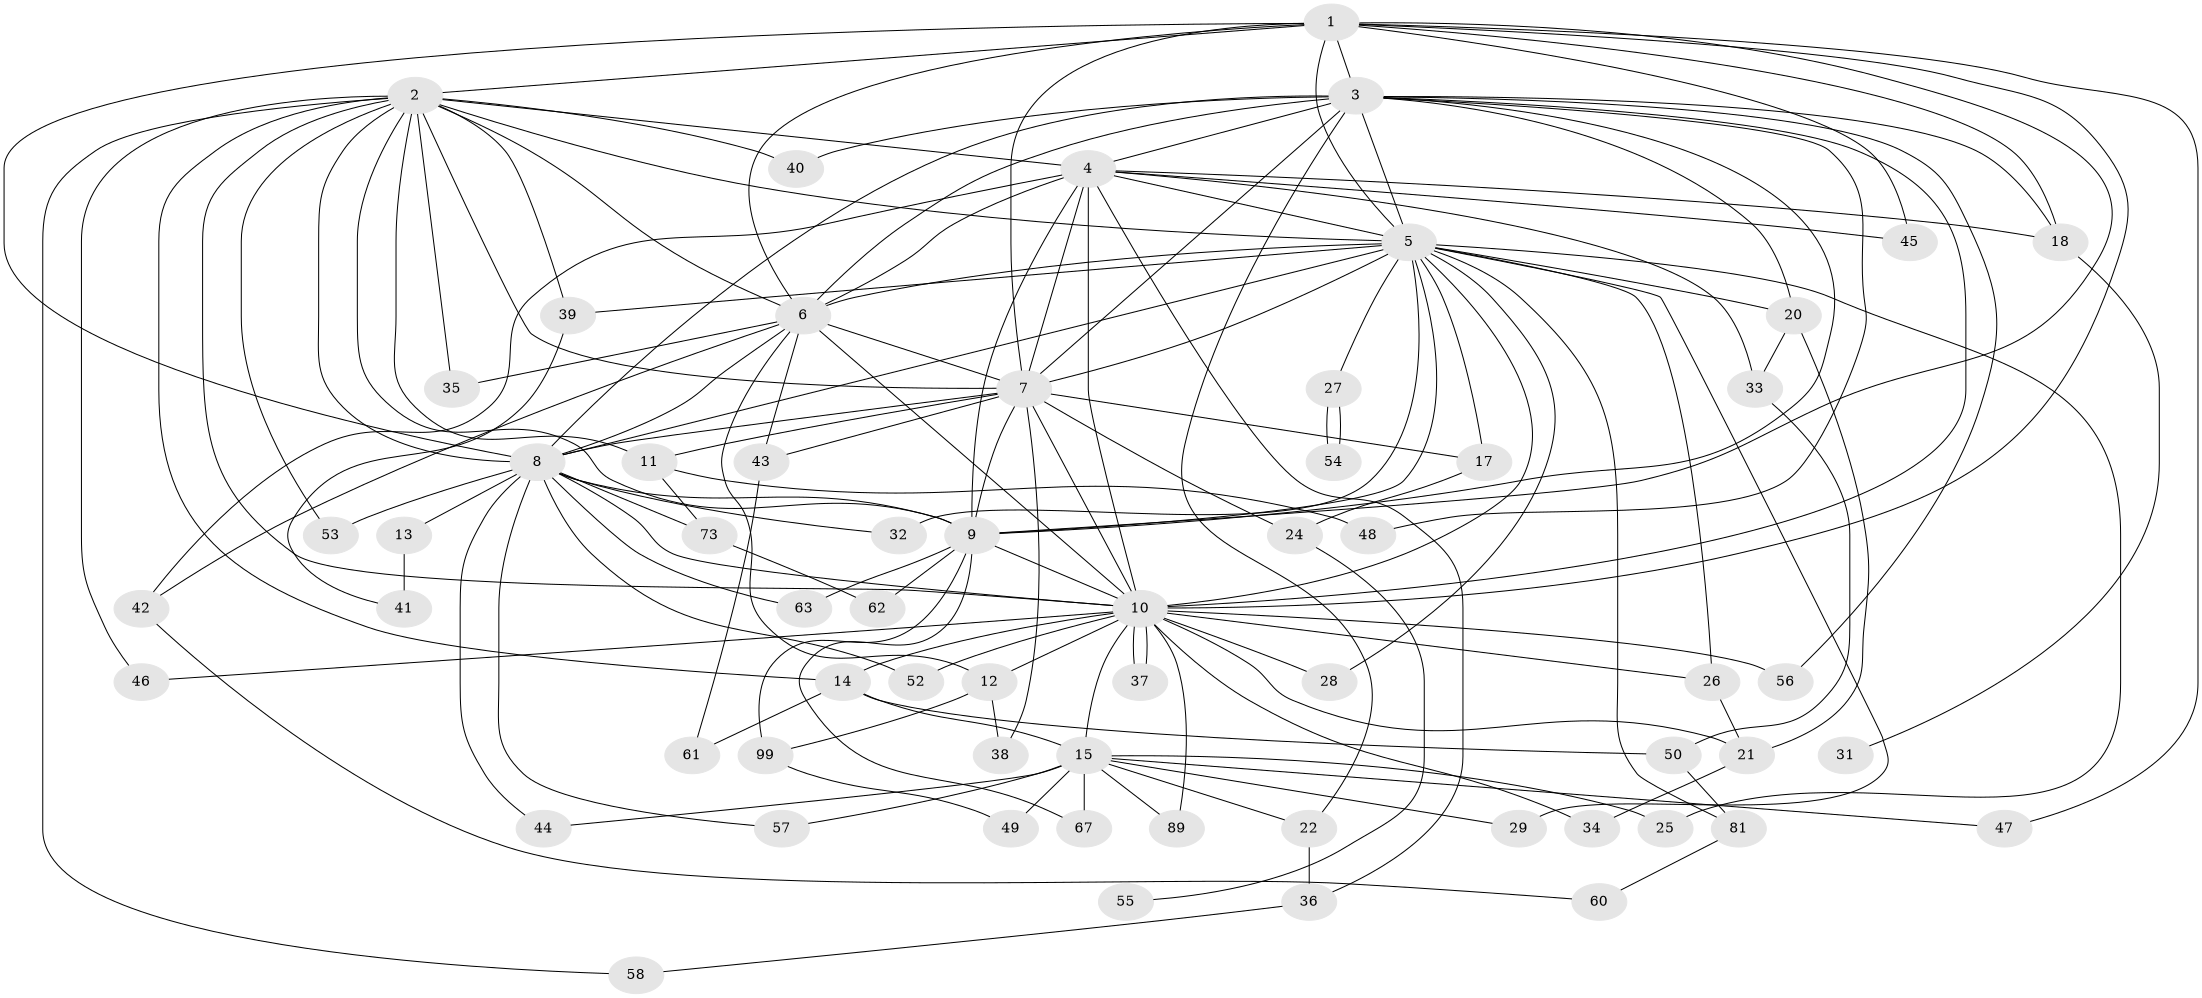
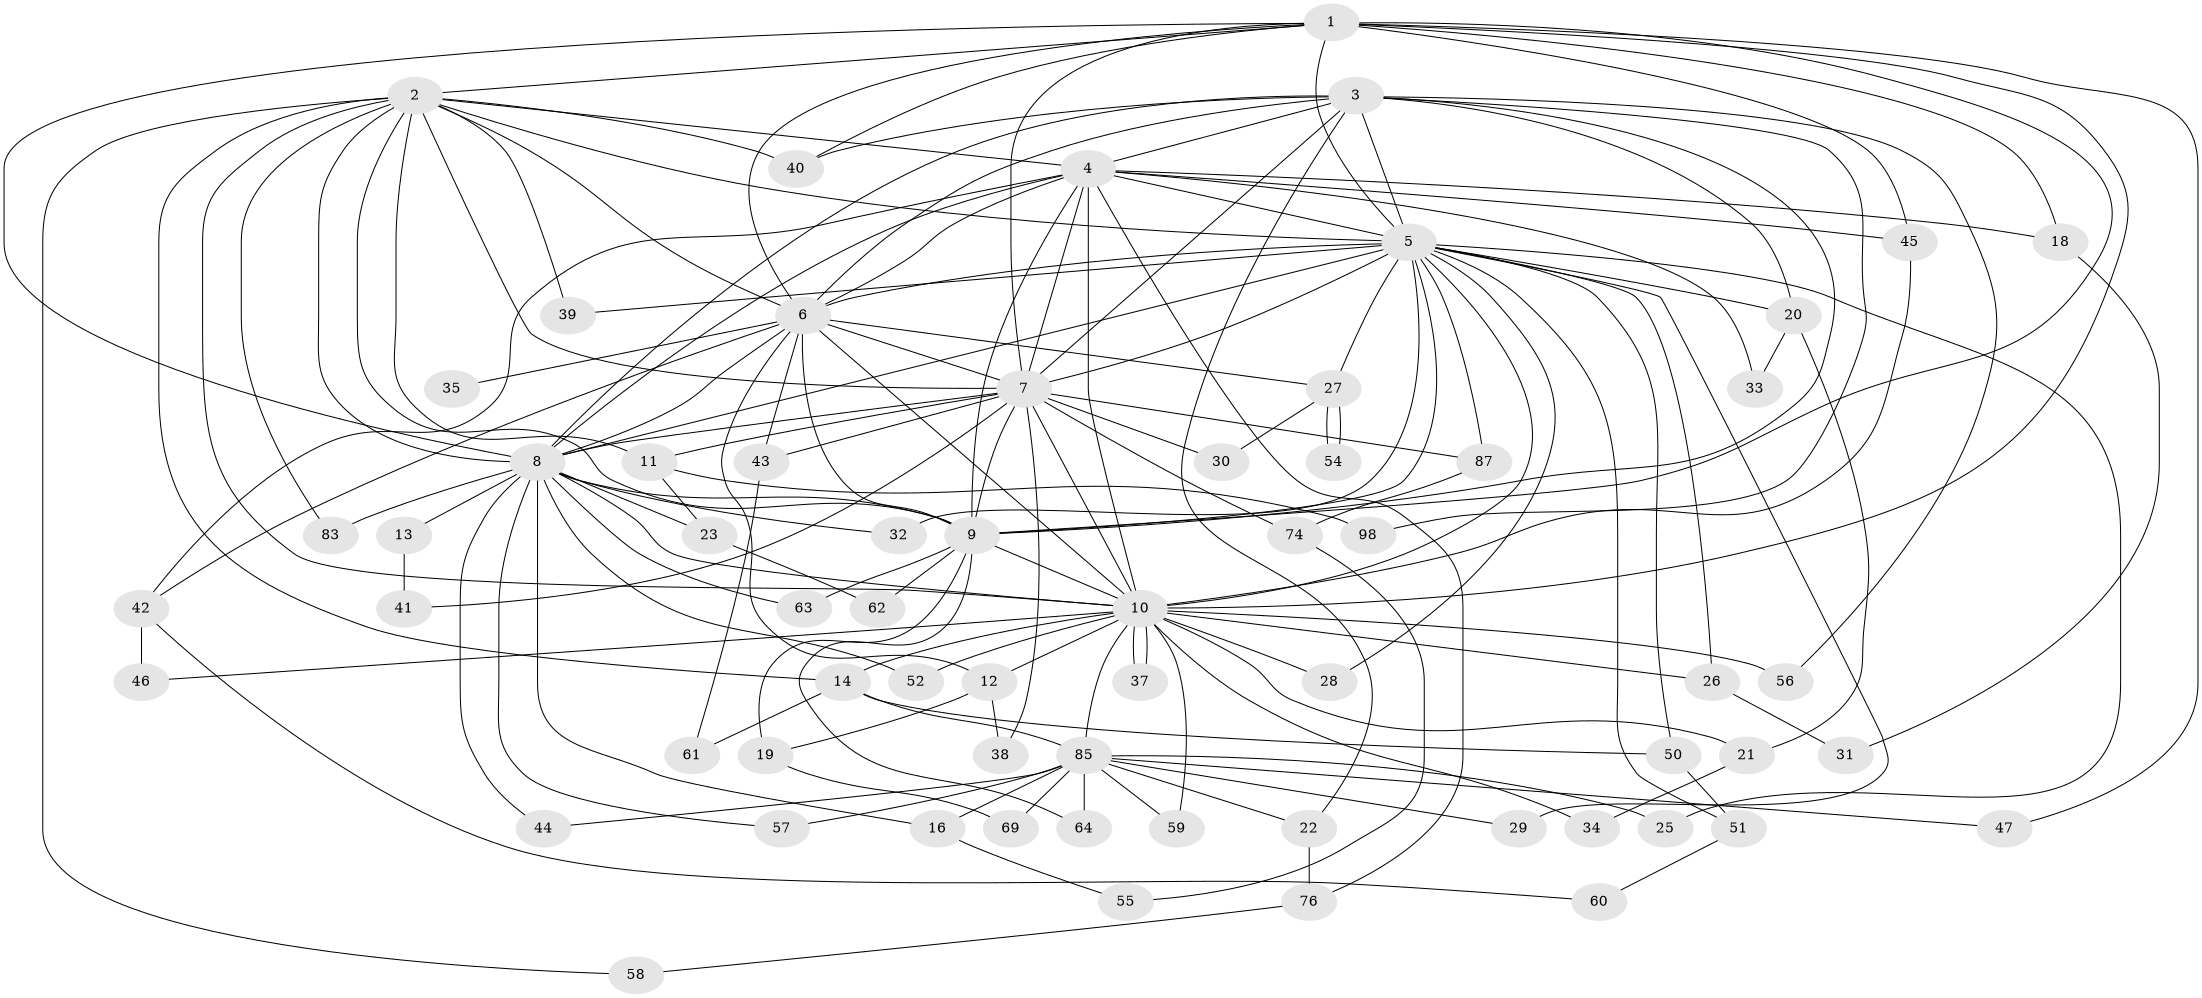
edge "1" -- "3": now "1" -- "40"
edge "3" -- "18": removed
edge "2" -- "35": removed
edge "2" -- "46": now "42" -- "46"
edge "4" -- "8": added
edge "6" -- "27": added
edge "3" -- "10": now "45" -- "10"
edge "39" -- "41": now "7" -- "41"
node "30": added
node "17": label "17" -> "87"
edge "6" -- "9": added
node "53": label "53" -> "83"
node "73": label "73" -> "23"
node "24": label "24" -> "74"
node "48": label "48" -> "98"
edge "33" -- "50": now "5" -- "50"
edge "26" -- "21": now "26" -- "31"
node "99": label "99" -> "19"
node "15": label "15" -> "85"
node "16": added
node "49": label "49" -> "69"
node "67": label "67" -> "64"
node "89": label "89" -> "59"
node "81": label "81" -> "51"
node "36": label "36" -> "76"
